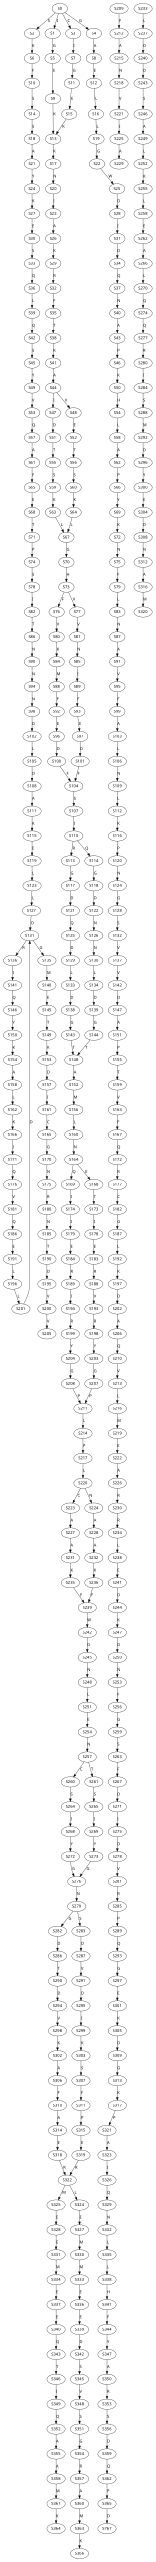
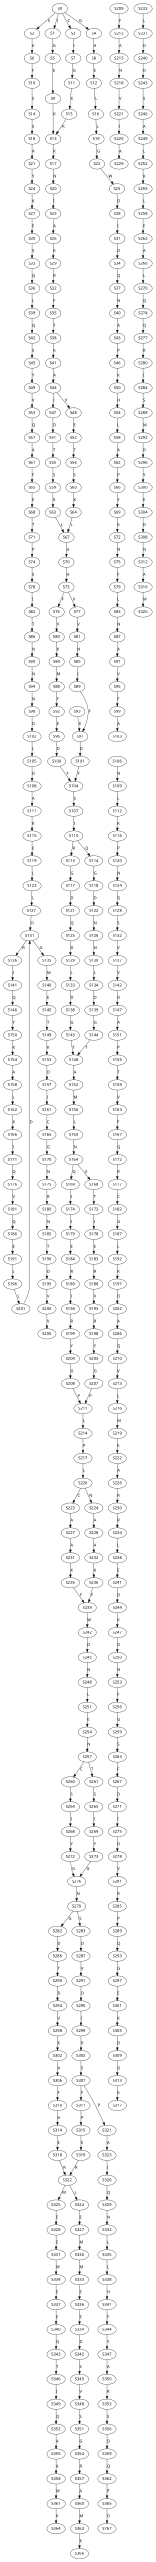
edge "S89" -> "S93": now "S89" -> "S97"
edge "S103" -> "S106": removed, label "L"
edge "S317" -> "S321": now "S307" -> "S321"
